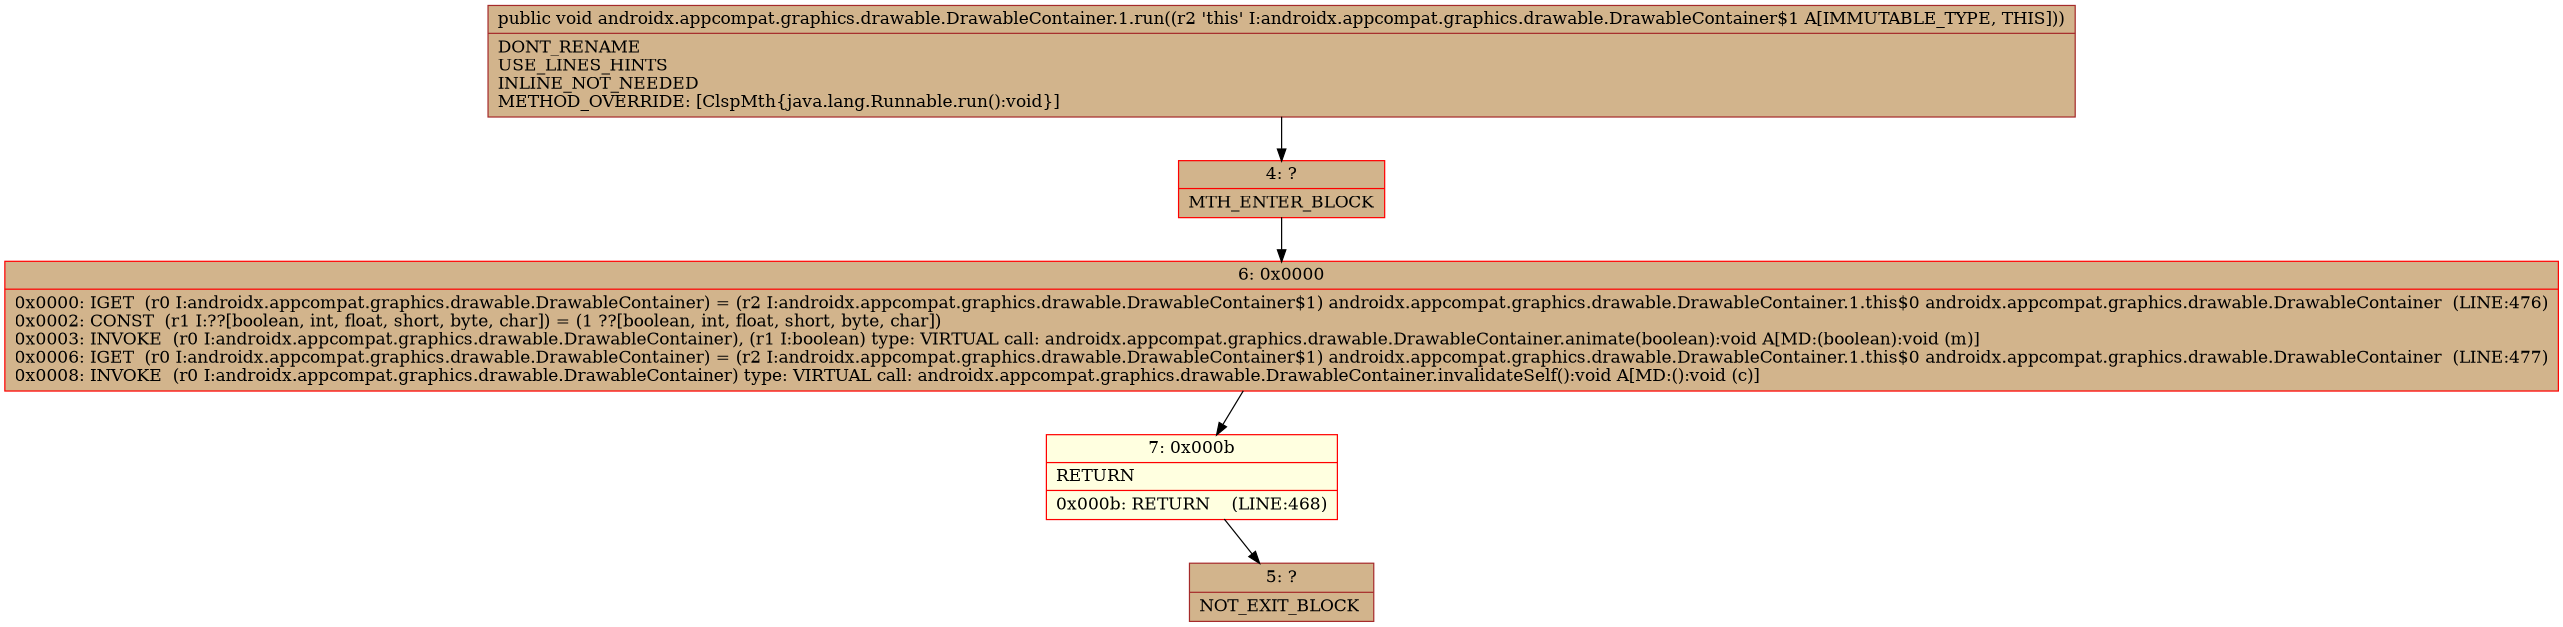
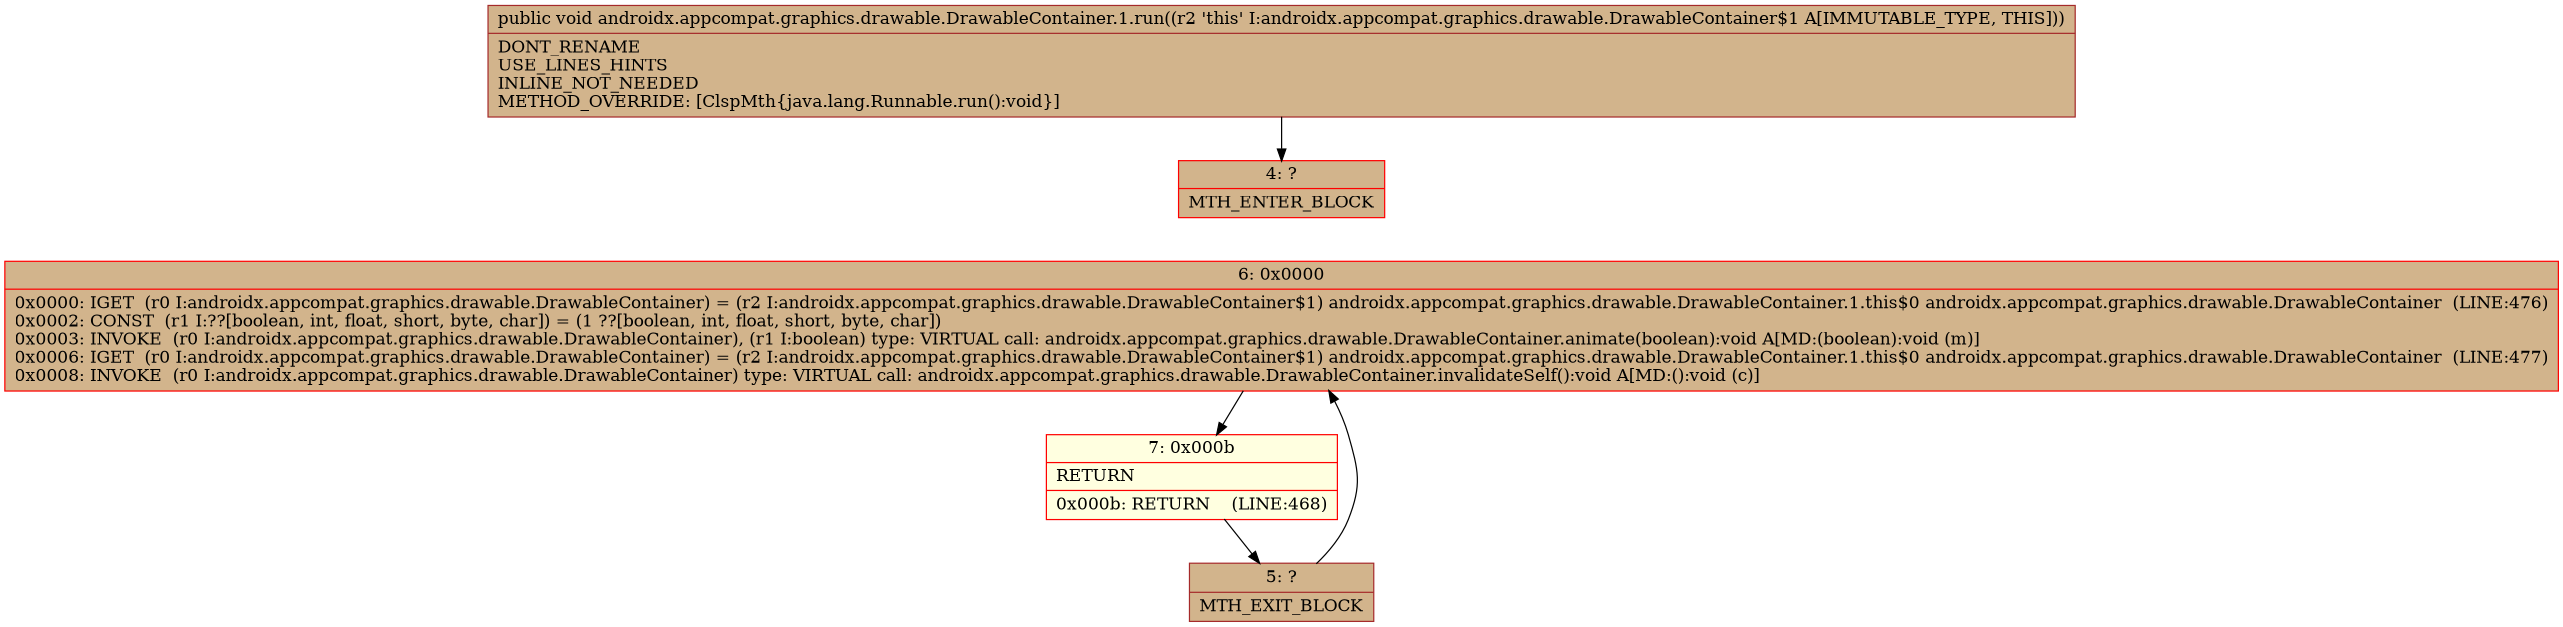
edge "4: ?" -> "6: 0x0000": now "5: ?" -> "6: 0x0000"
node "5: ?": text "NOT_EXIT_BLOCK" -> "MTH_EXIT_BLOCK"
